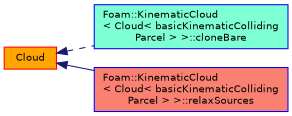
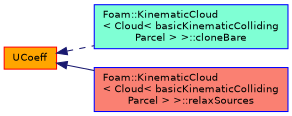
node "Cloud": label "Cloud" -> "UCoeff"
